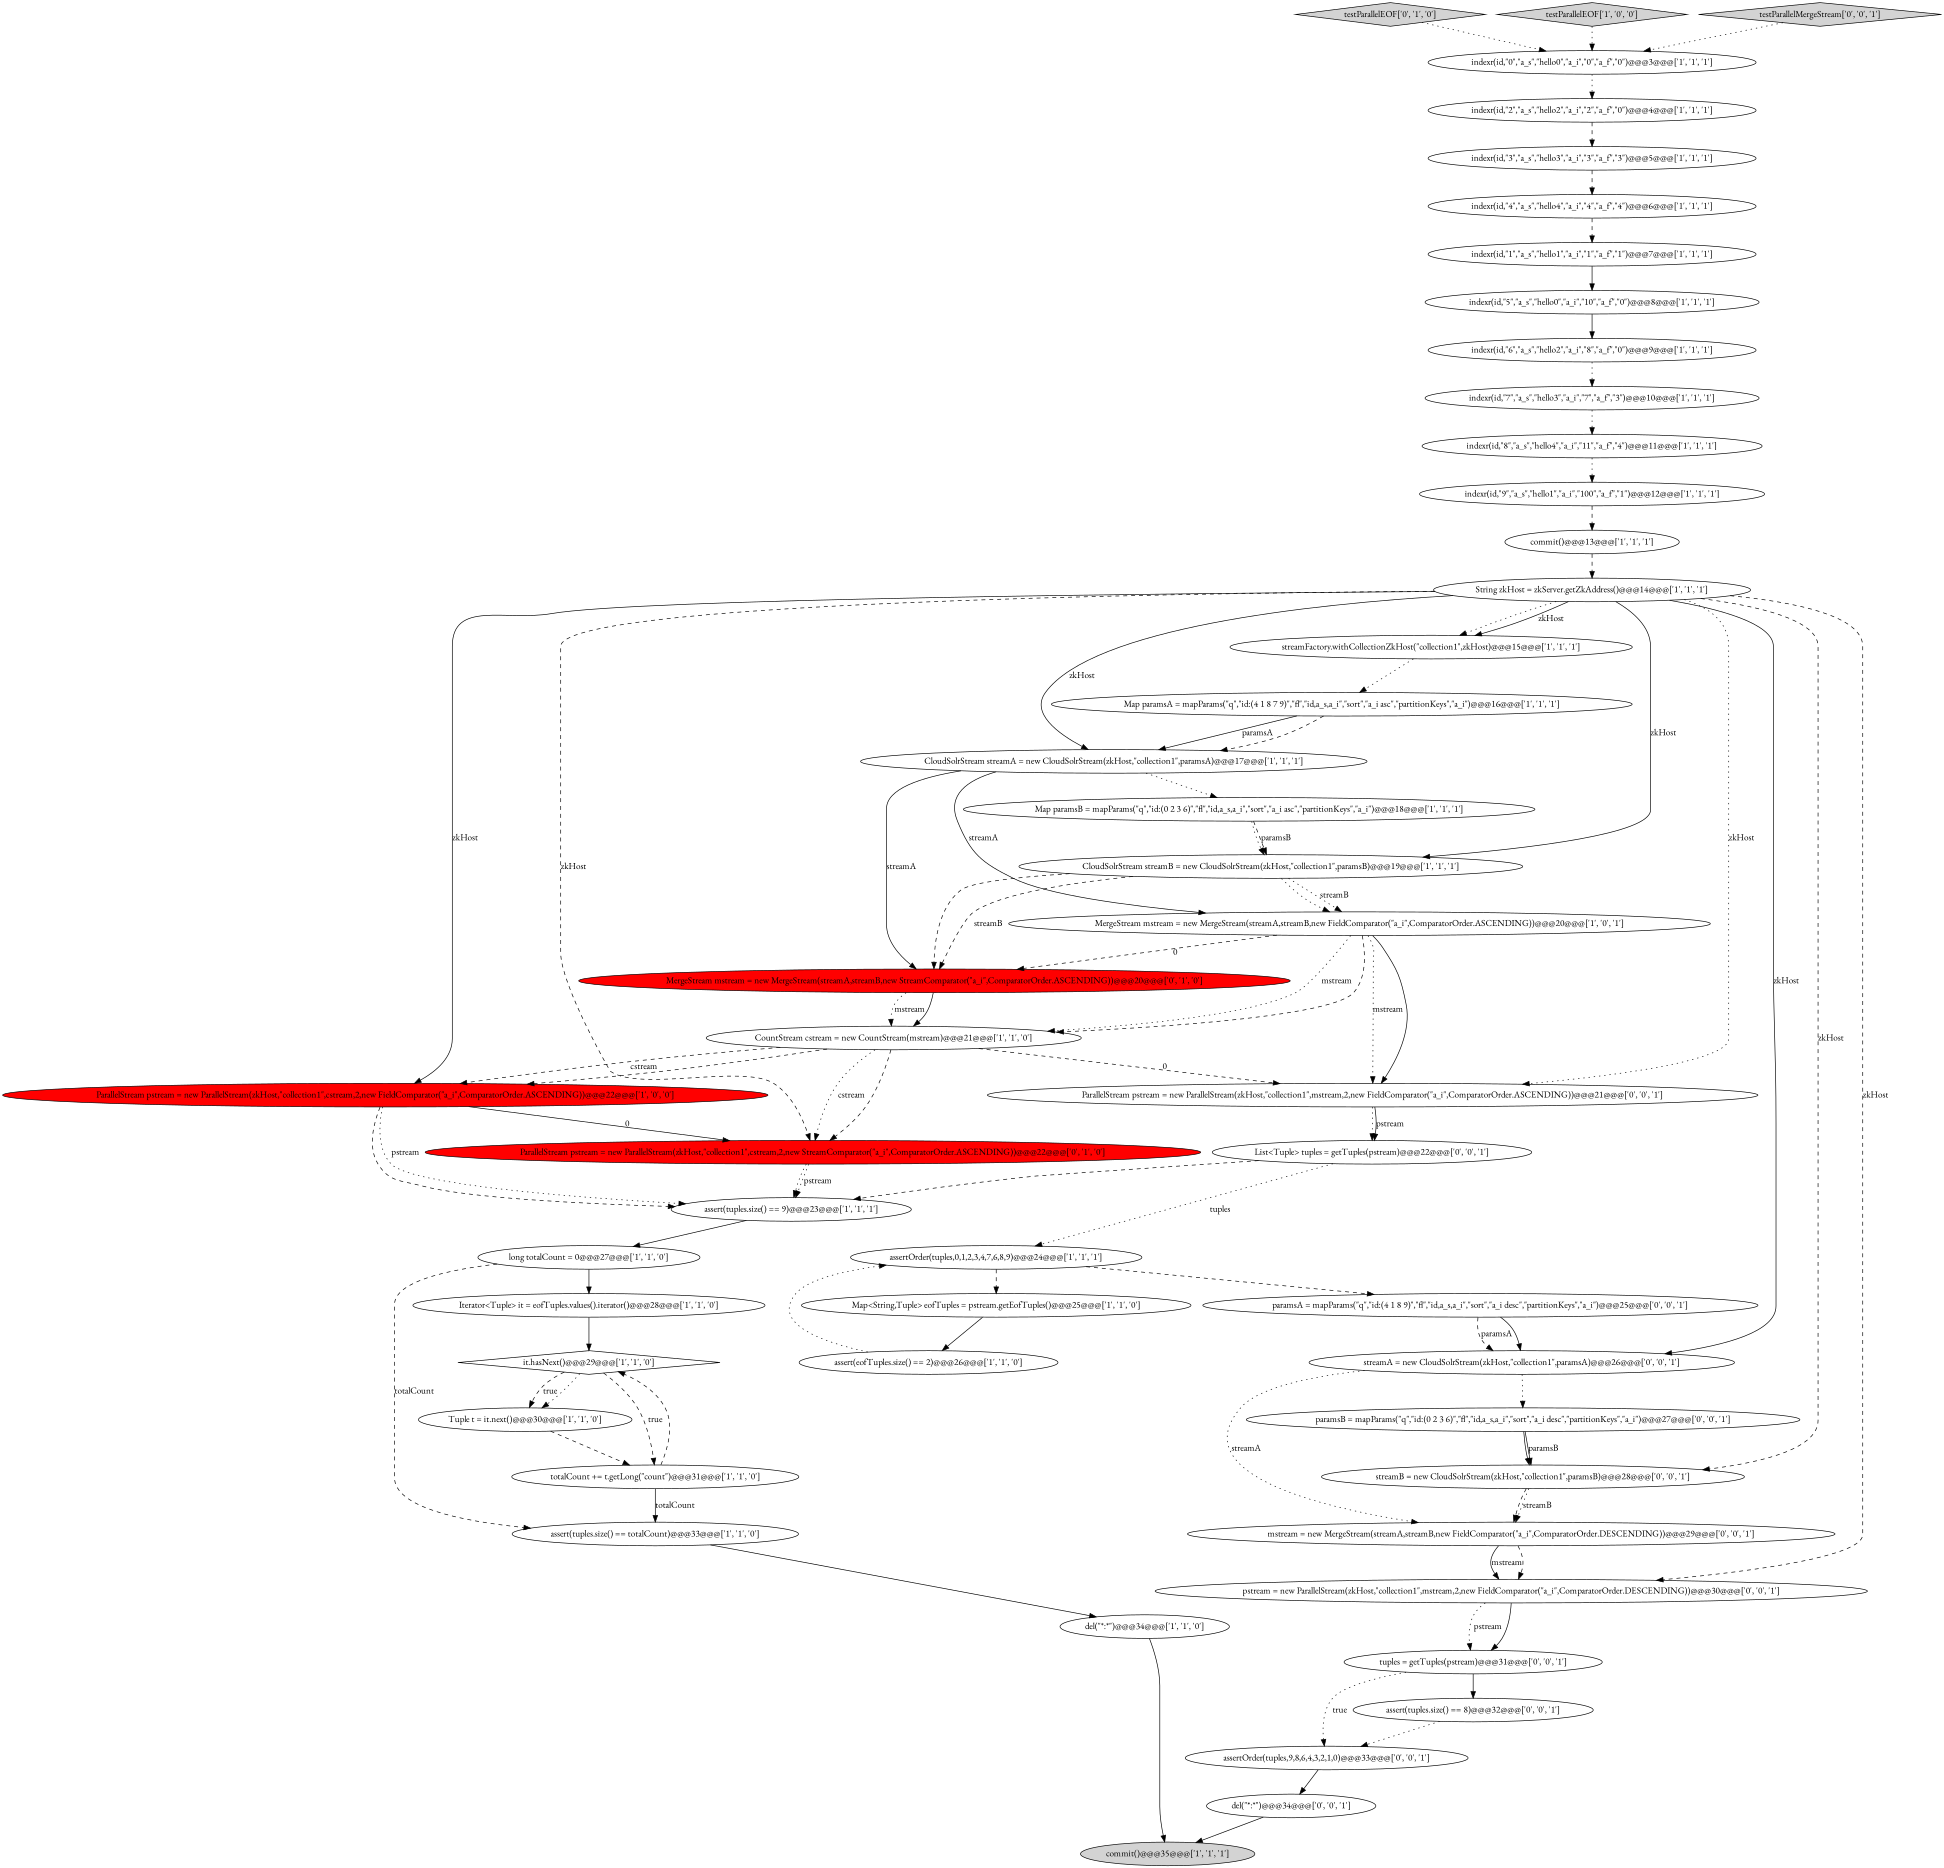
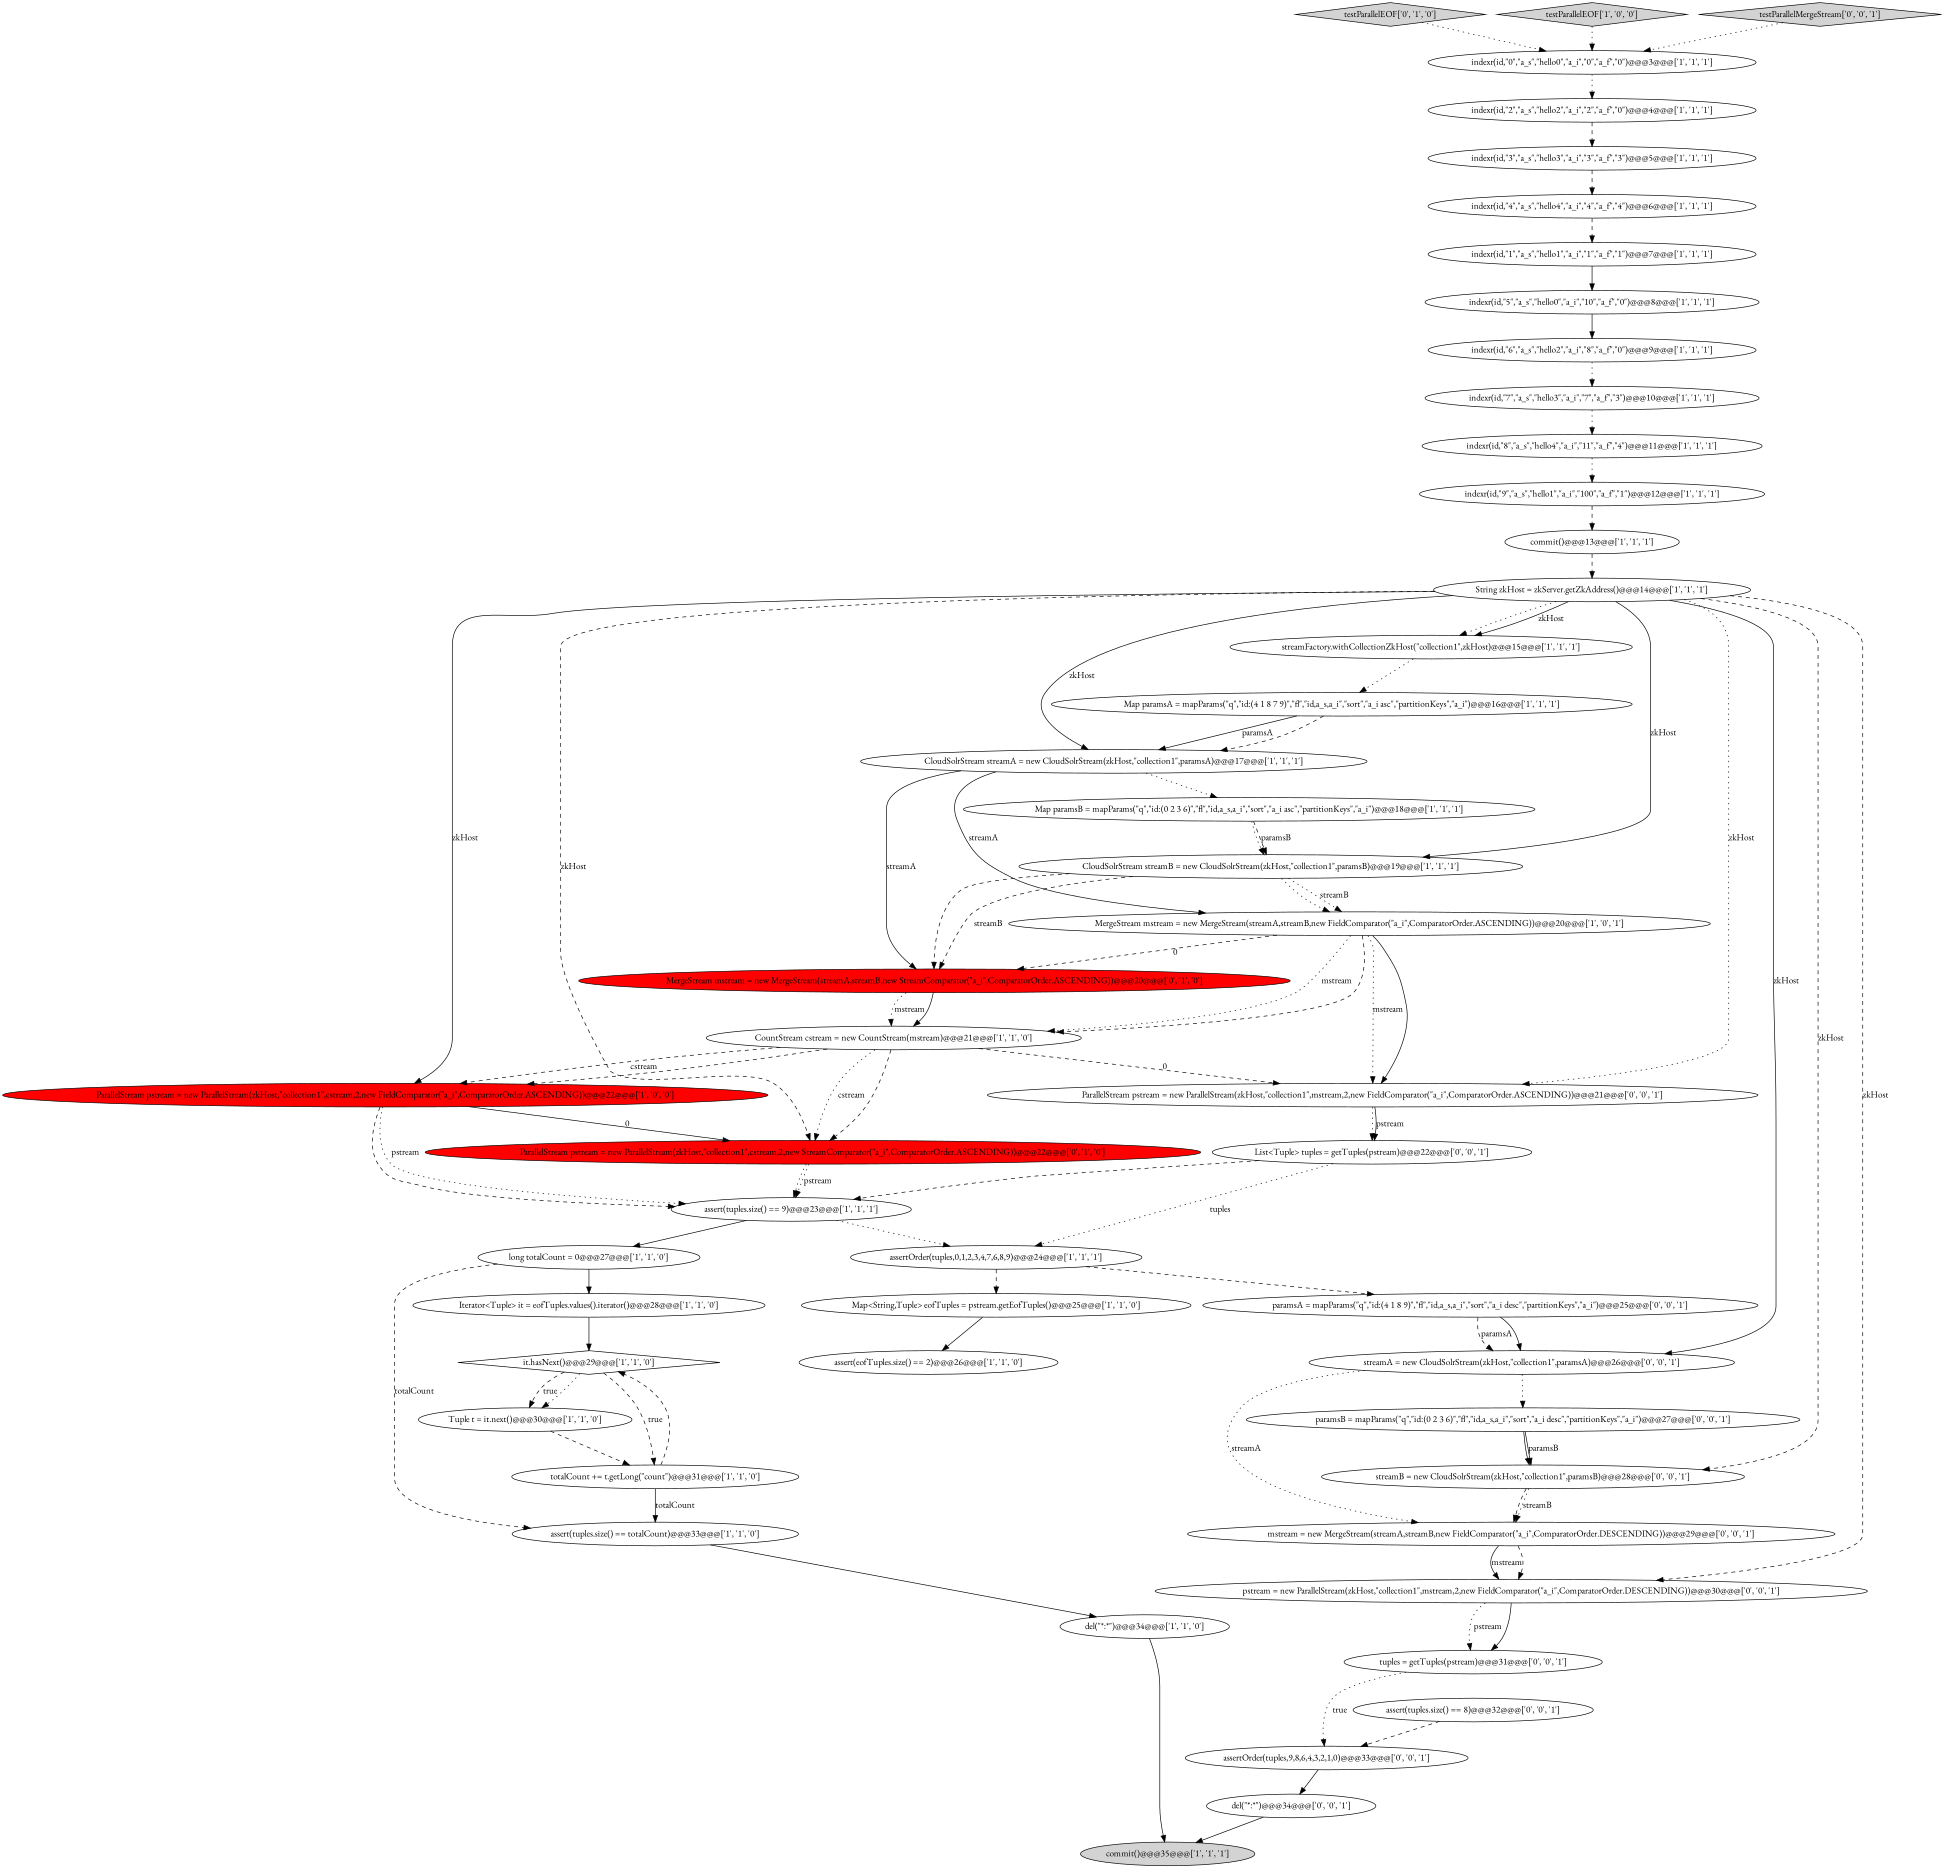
edge "assert(eofTuples.size() == 2)@@@26@@@['1', '1', '0']" -> "assertOrder(tuples,0,1,2,3,4,7,6,8,9)@@@24@@@['1', '1', '1']": now "assert(tuples.size() == 9)@@@23@@@['1', '1', '1']" -> "assertOrder(tuples,0,1,2,3,4,7,6,8,9)@@@24@@@['1', '1', '1']"
edge "tuples = getTuples(pstream)@@@31@@@['0', '0', '1']" -> "assert(tuples.size() == 8)@@@32@@@['0', '0', '1']": removed
edge "assert(tuples.size() == 8)@@@32@@@['0', '0', '1']" -> "assertOrder(tuples,9,8,6,4,3,2,1,0)@@@33@@@['0', '0', '1']": style dotted -> dashed
